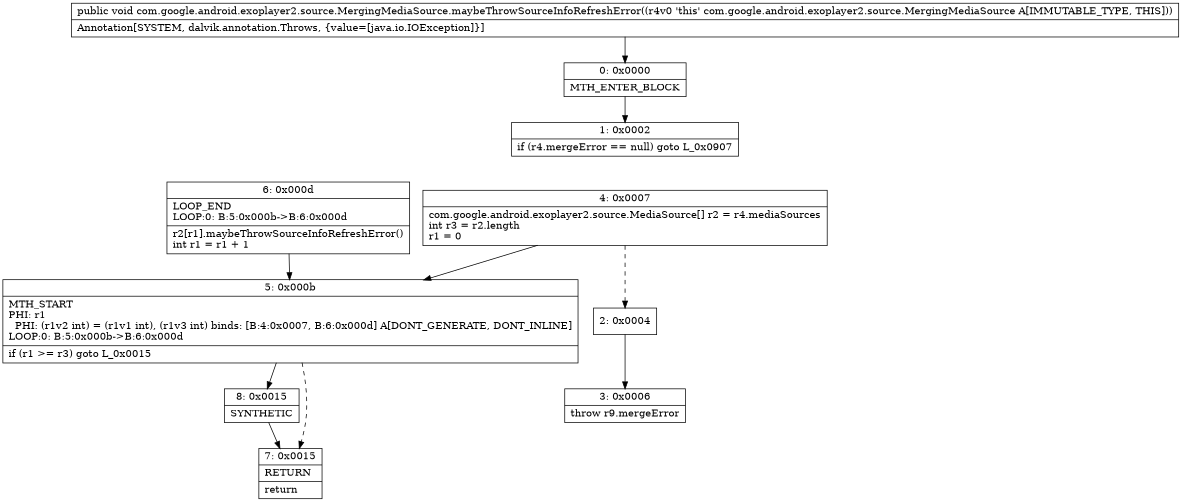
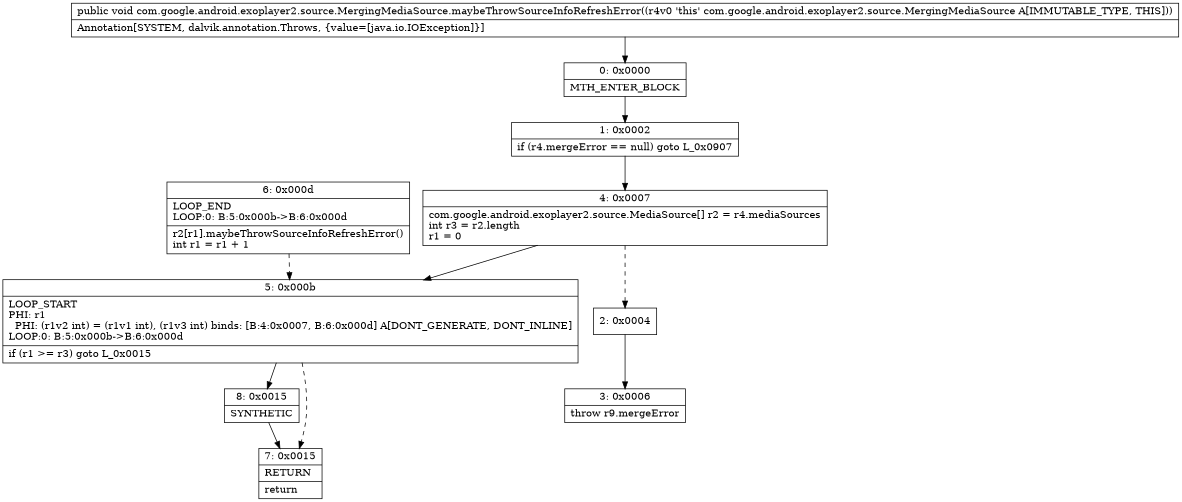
edge "1: 0x0002" -> "4: 0x0007": added
edge "6: 0x000d" -> "5: 0x000b": style solid -> dashed
node "5: 0x000b": text "MTH_START" -> "LOOP_START"
